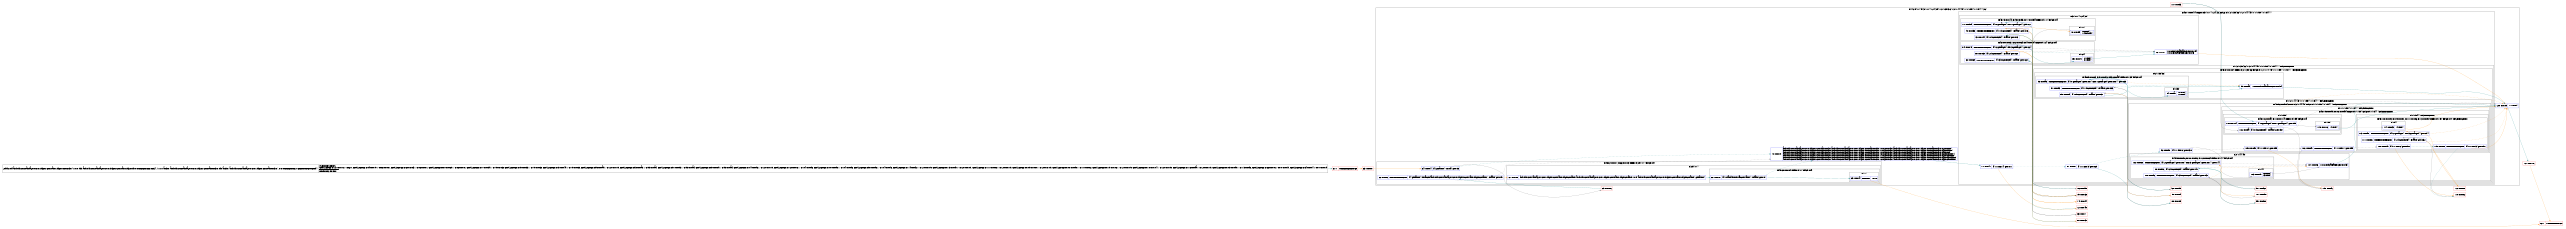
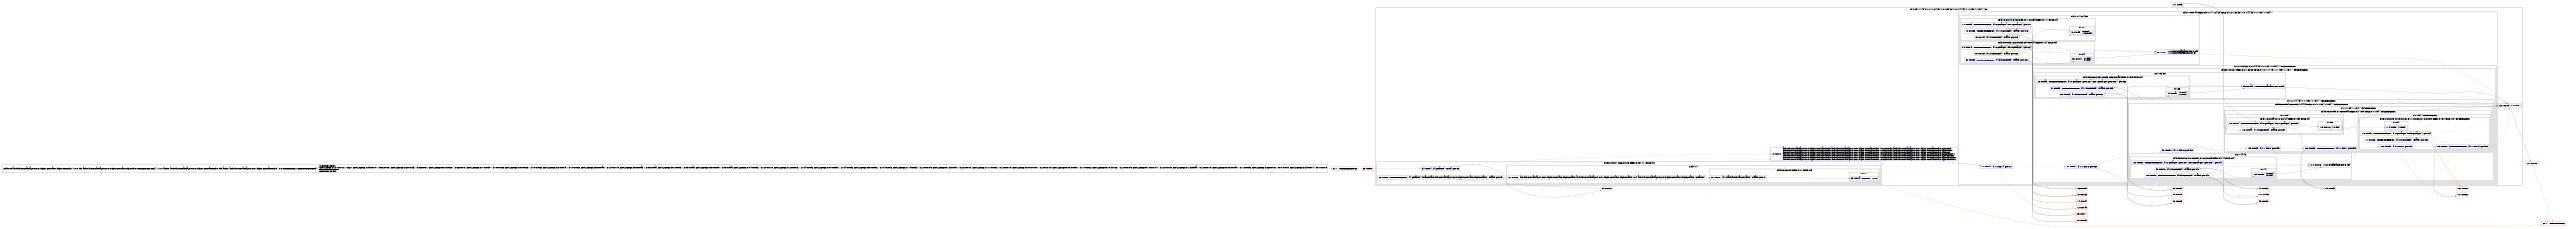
node "102: 0x00ce": text "NOT_TO_REGION" -> "ADDED_TO_REGION"
